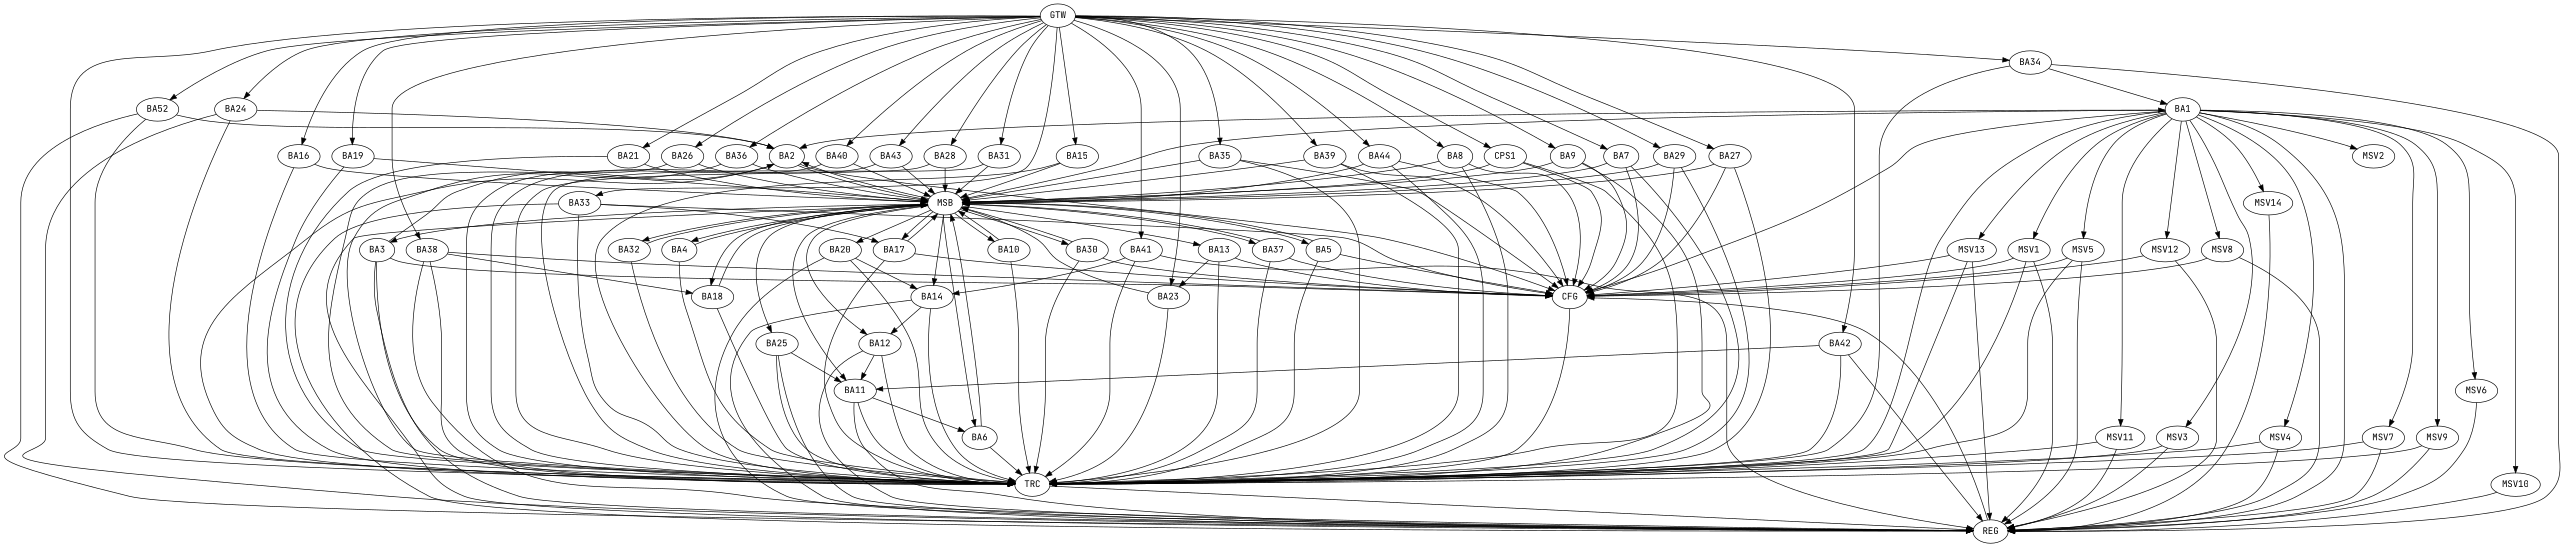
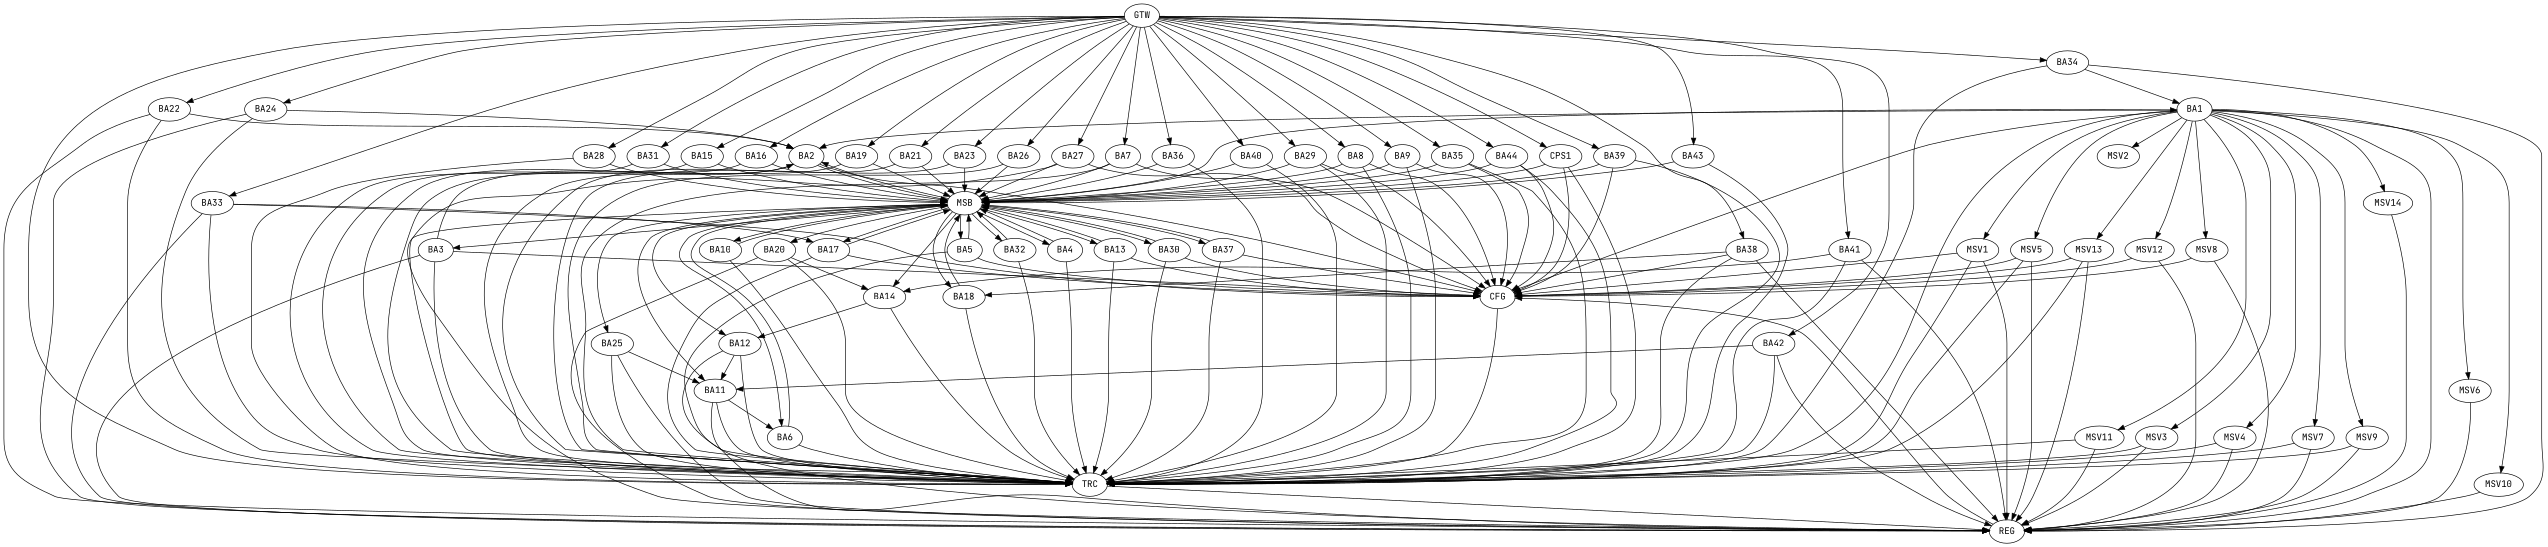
node "BA52": label "BA52" -> "BA22"
edge "BA13" -> "BA23": now "BA13" -> "MSB"
edge "BA14" -> "REG": removed
